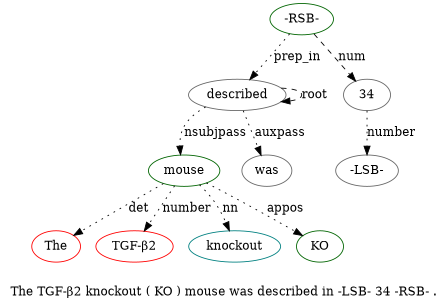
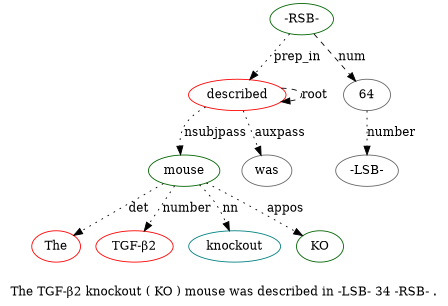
node "described": color gray40 -> red
node "34": label "34" -> "64"
